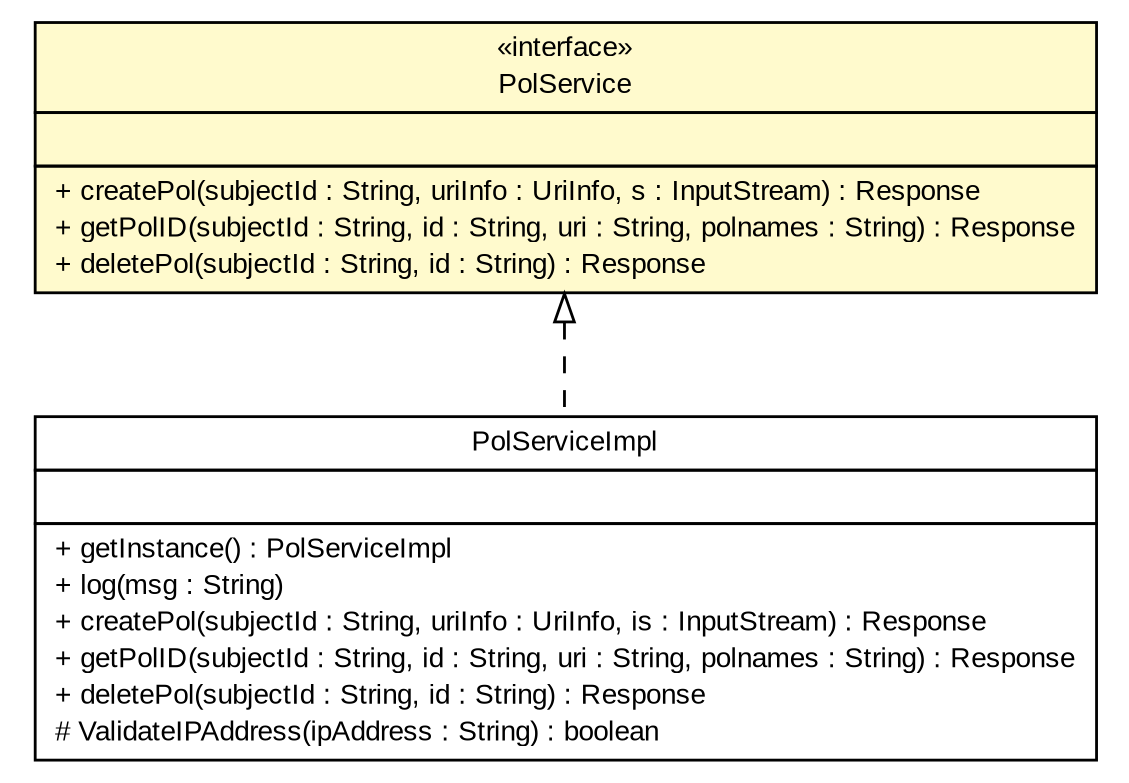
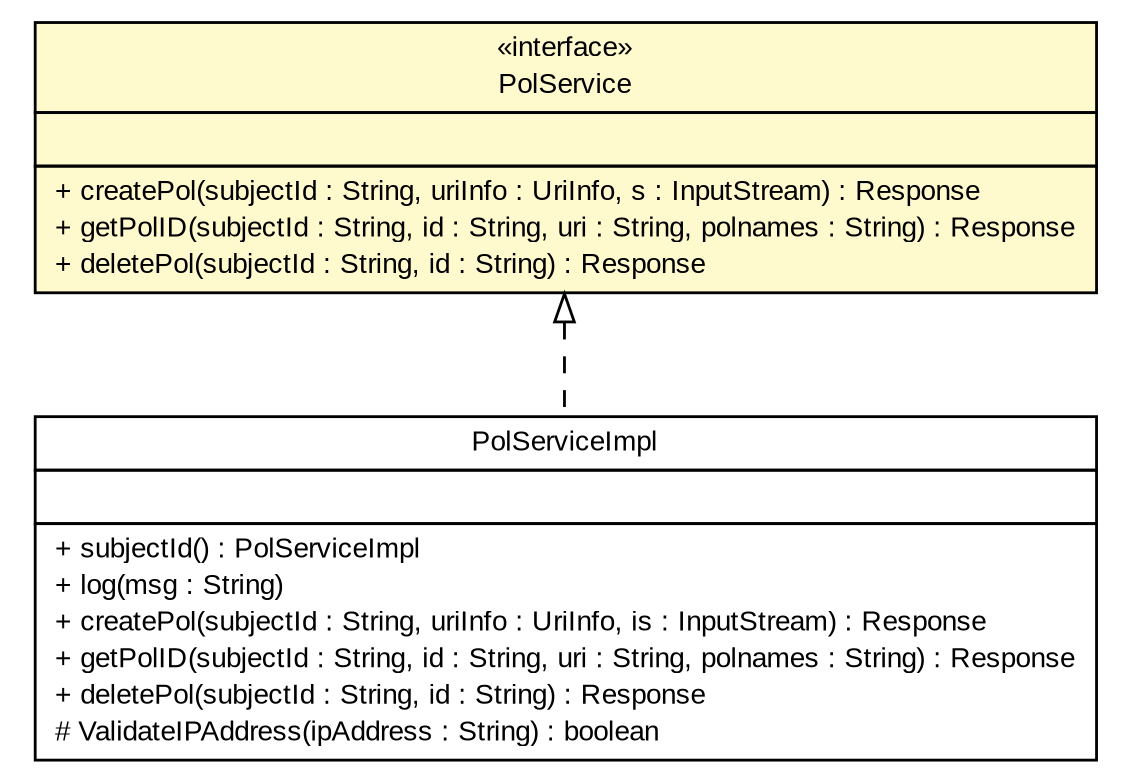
node "PolServiceImpl": text "+ getInstance() : PolServiceImpl" -> "+ subjectId() : PolServiceImpl"
